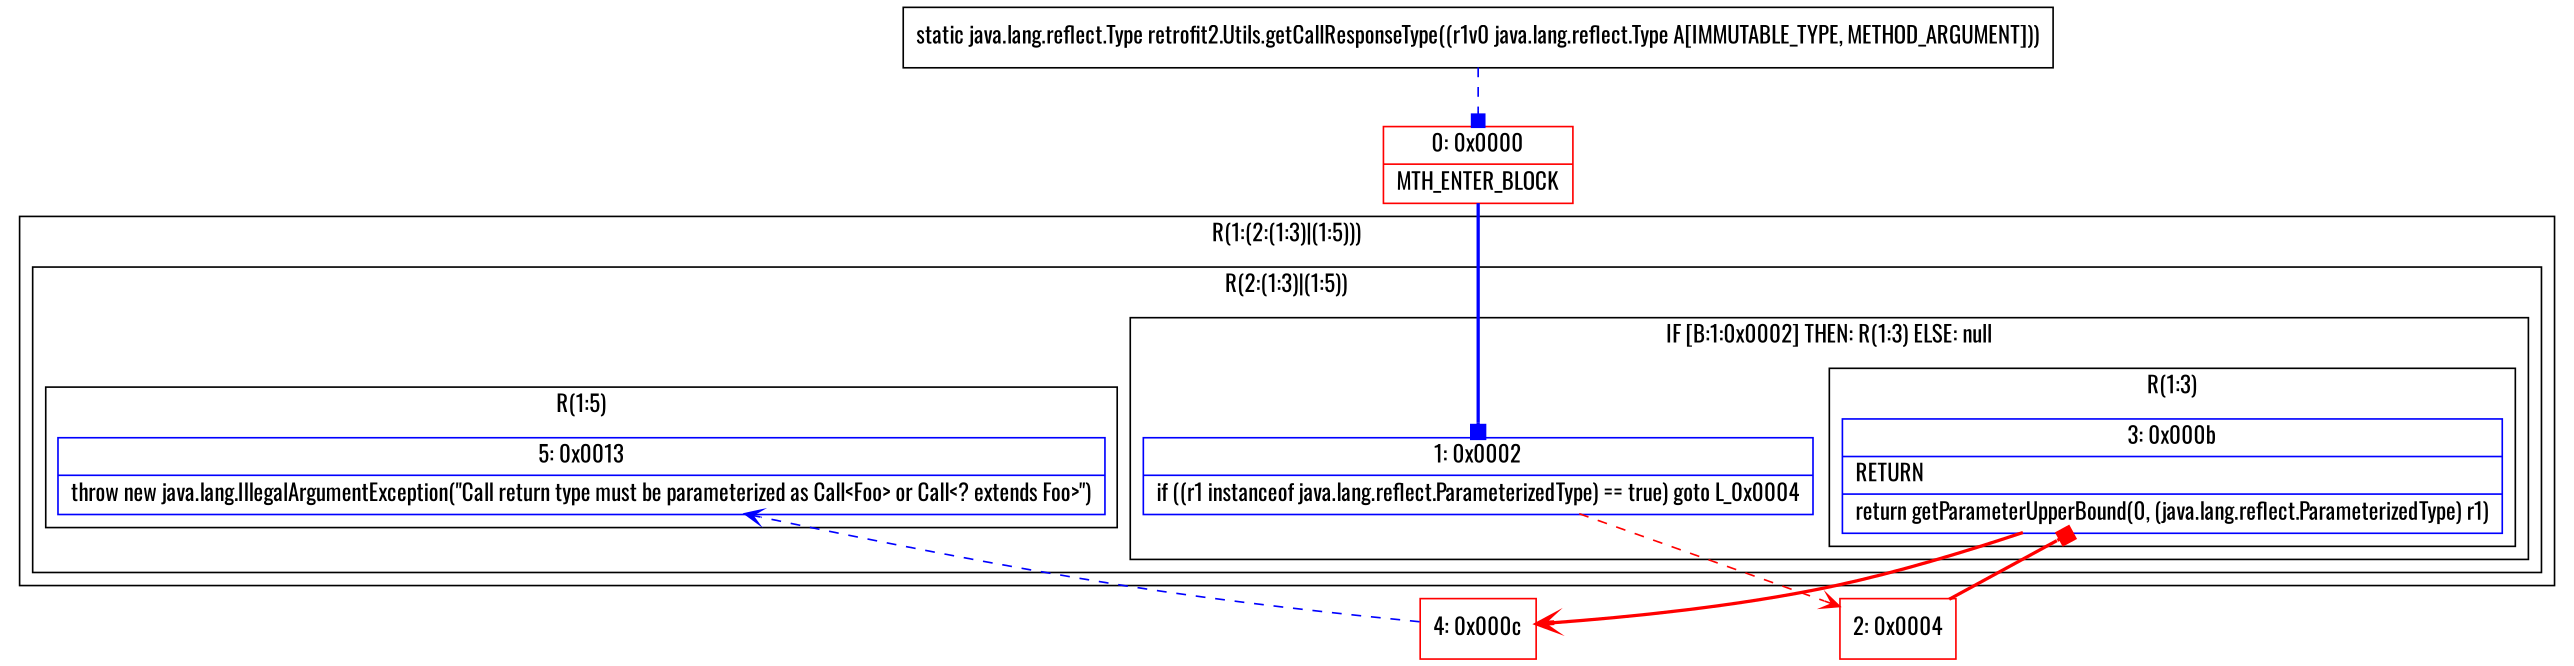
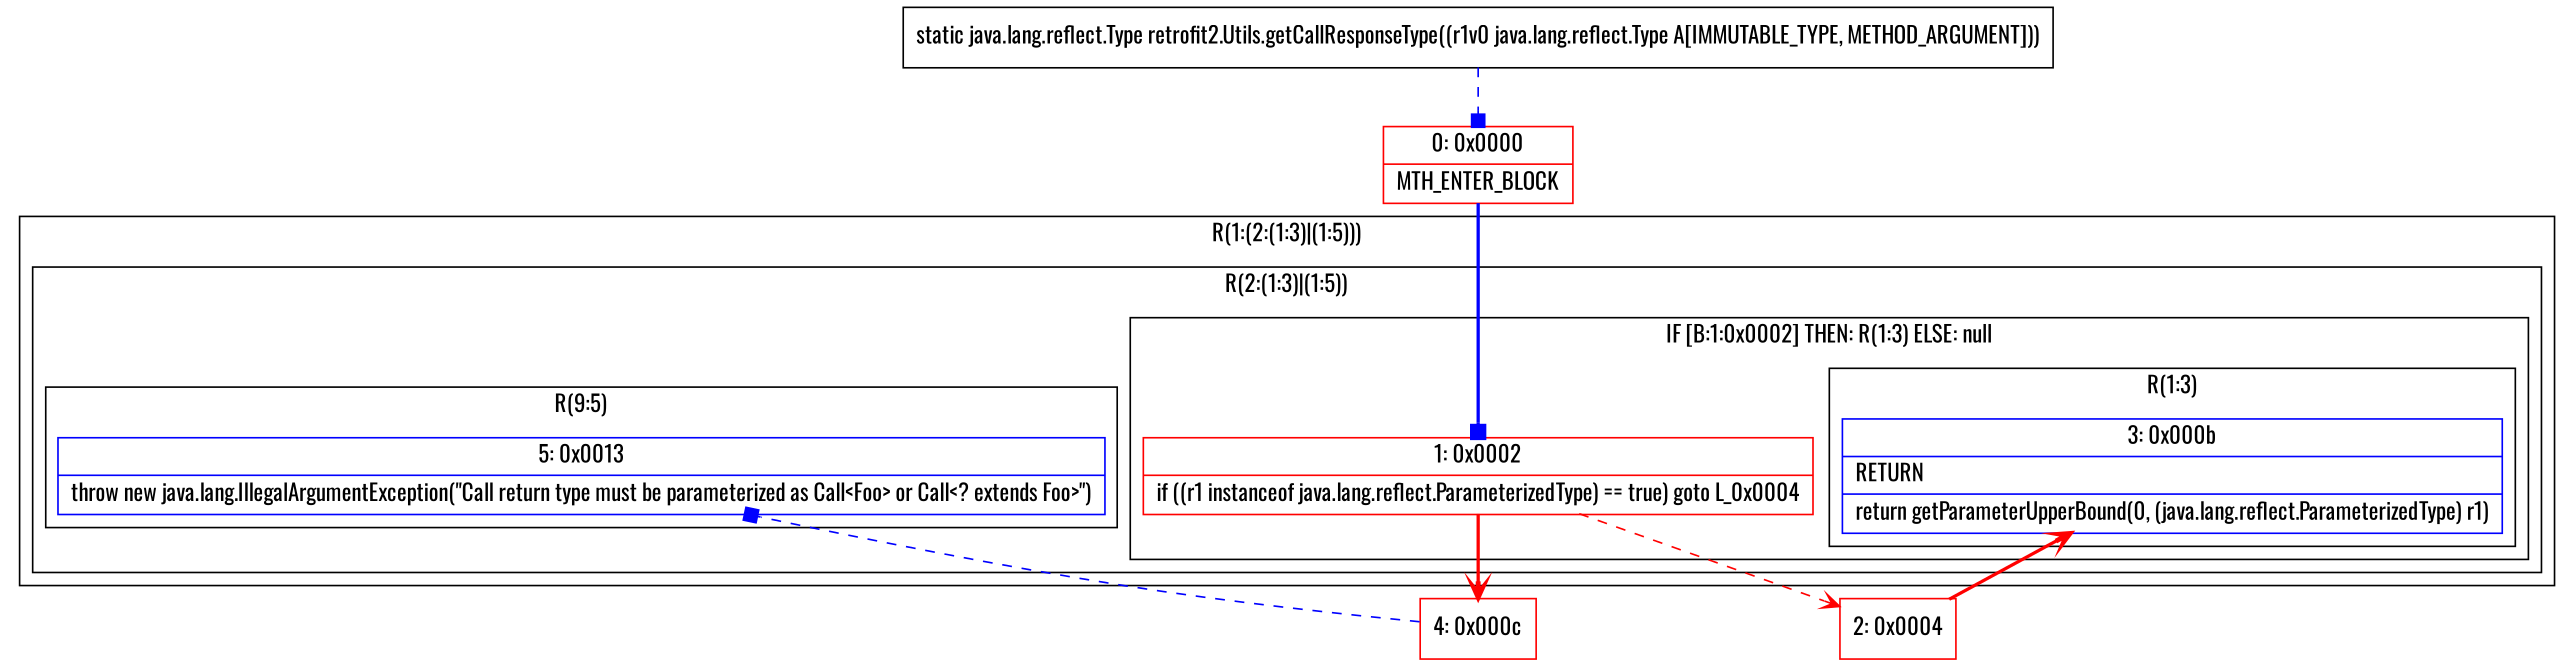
cluster "R(1:5)": label "R(1:5)" -> "R(9:5)"
node "1: 0x0002": color blue -> red
edge "4: 0x000c" -> "5: 0x0013": arrowhead vee -> box
edge "2: 0x0004" -> "3: 0x000b": arrowhead box -> vee
edge "3: 0x000b" -> "4: 0x000c": now "1: 0x0002" -> "4: 0x000c"
